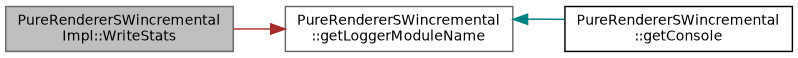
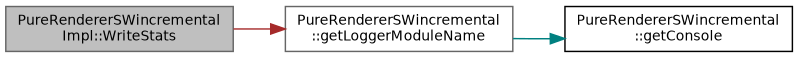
edge "PureRendererSWincremental ::getConsole" -> "PureRendererSWincremental ::getLoggerModuleName": reversed
